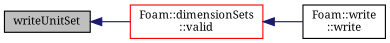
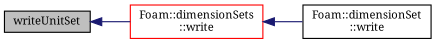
node "Foam::dimensionSets ::valid": label "Foam::dimensionSets ::valid" -> "Foam::dimensionSets ::write"
node "Foam::write ::write": label "Foam::write ::write" -> "Foam::dimensionSet ::write"
